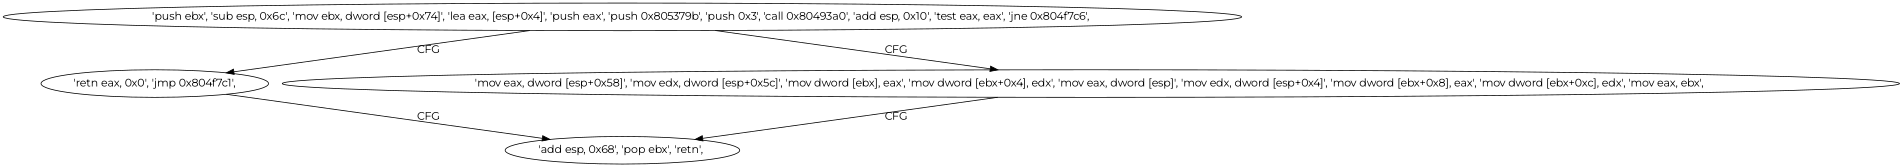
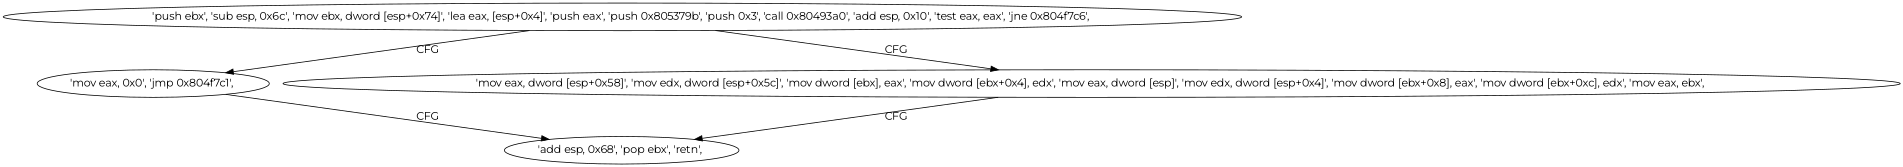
node "'retn eax, 0x0', 'jmp 0x804f7c1',": label "'retn eax, 0x0', 'jmp 0x804f7c1'," -> "'mov eax, 0x0', 'jmp 0x804f7c1',"
